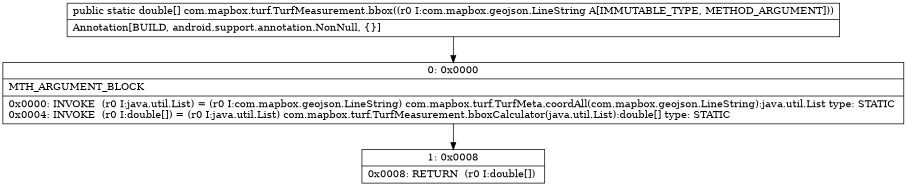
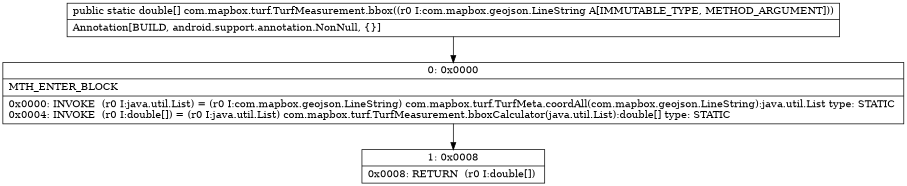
node "0: 0x0000": text "MTH_ARGUMENT_BLOCK" -> "MTH_ENTER_BLOCK"
